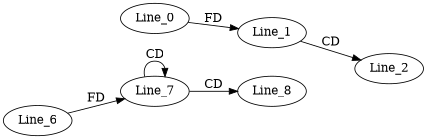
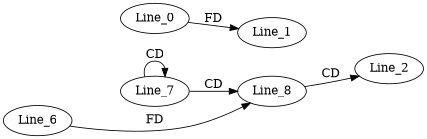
edge "Line_1" -> "Line_2": now "Line_8" -> "Line_2"
edge "Line_6" -> "Line_7": now "Line_6" -> "Line_8"
